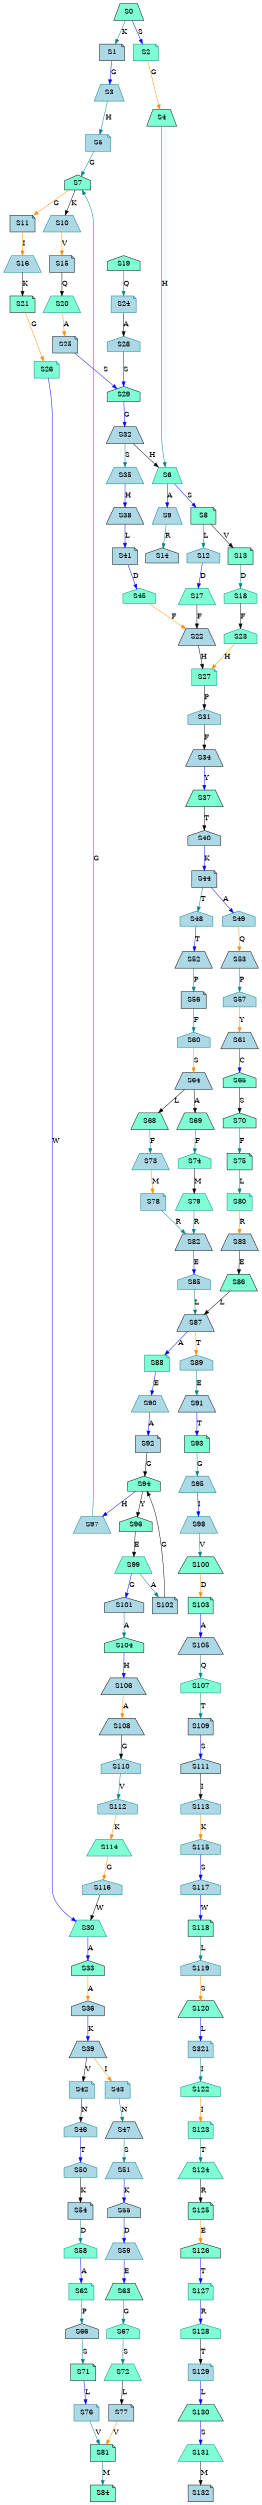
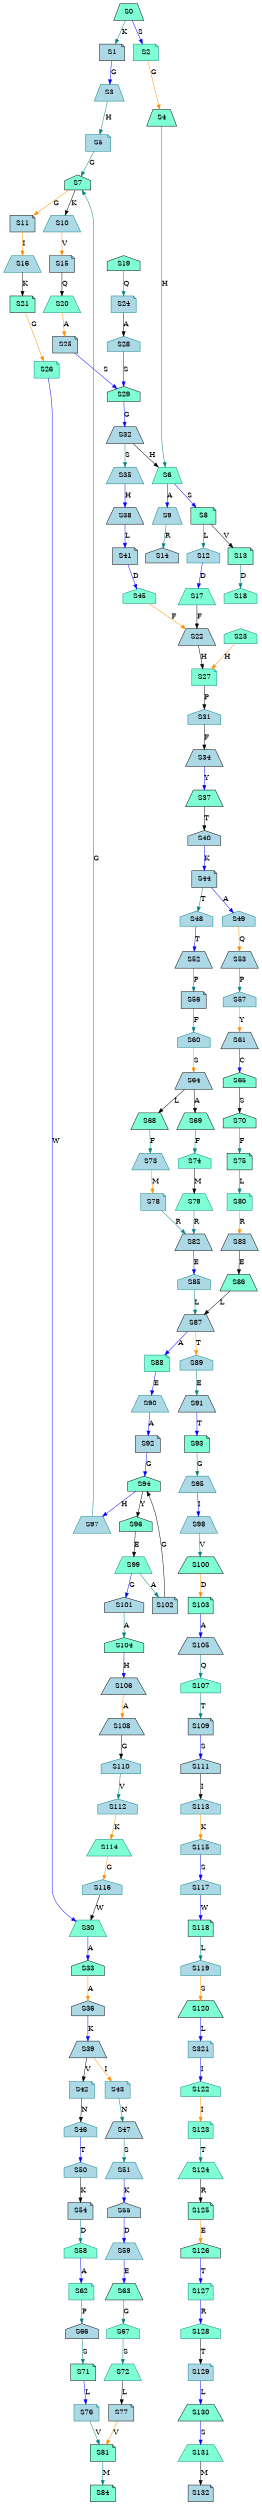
edge "S18" -> "S23": removed, label "F"
edge "S92" -> "S94": color black -> blue
edge "S321" -> "S122": color teal -> blue
